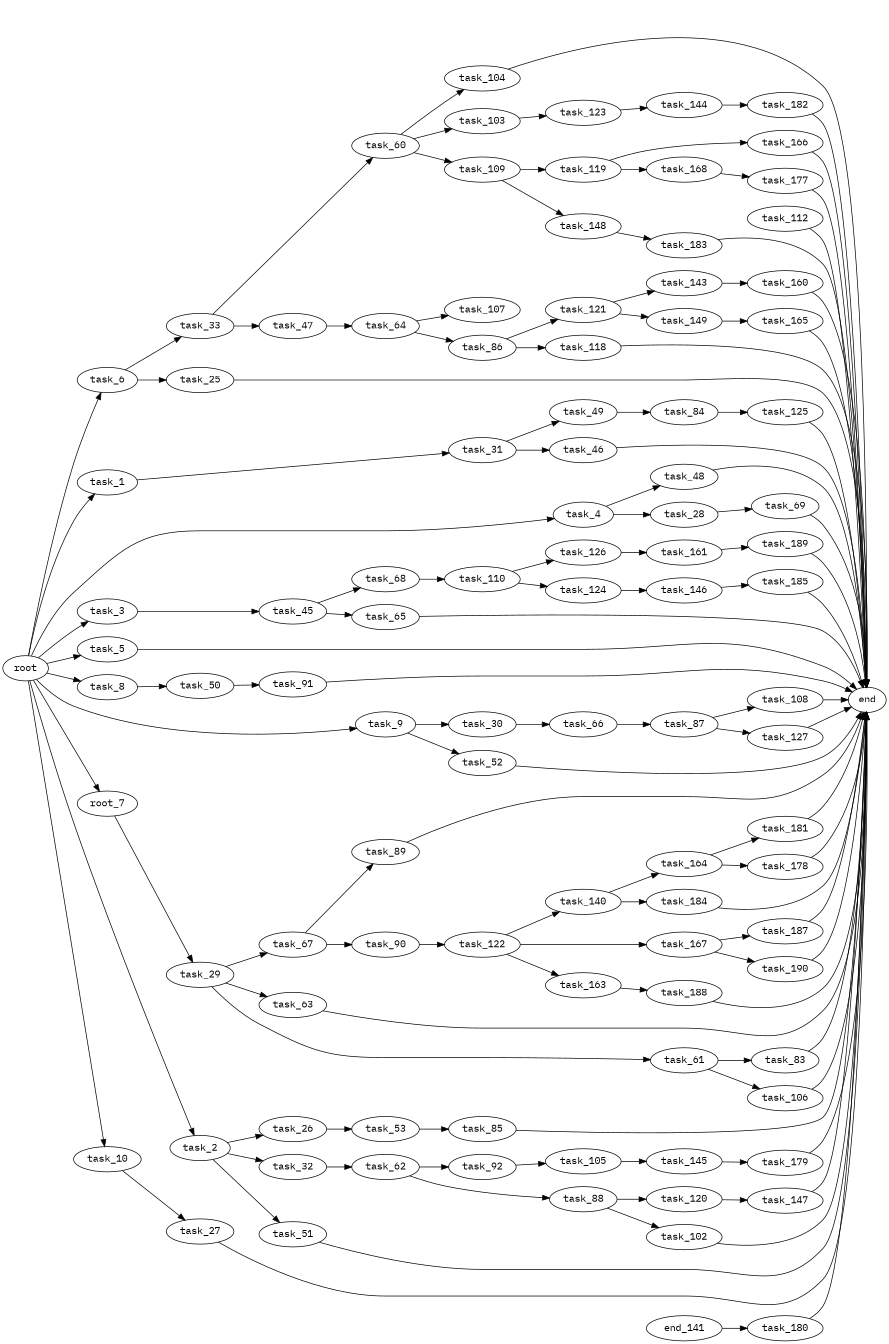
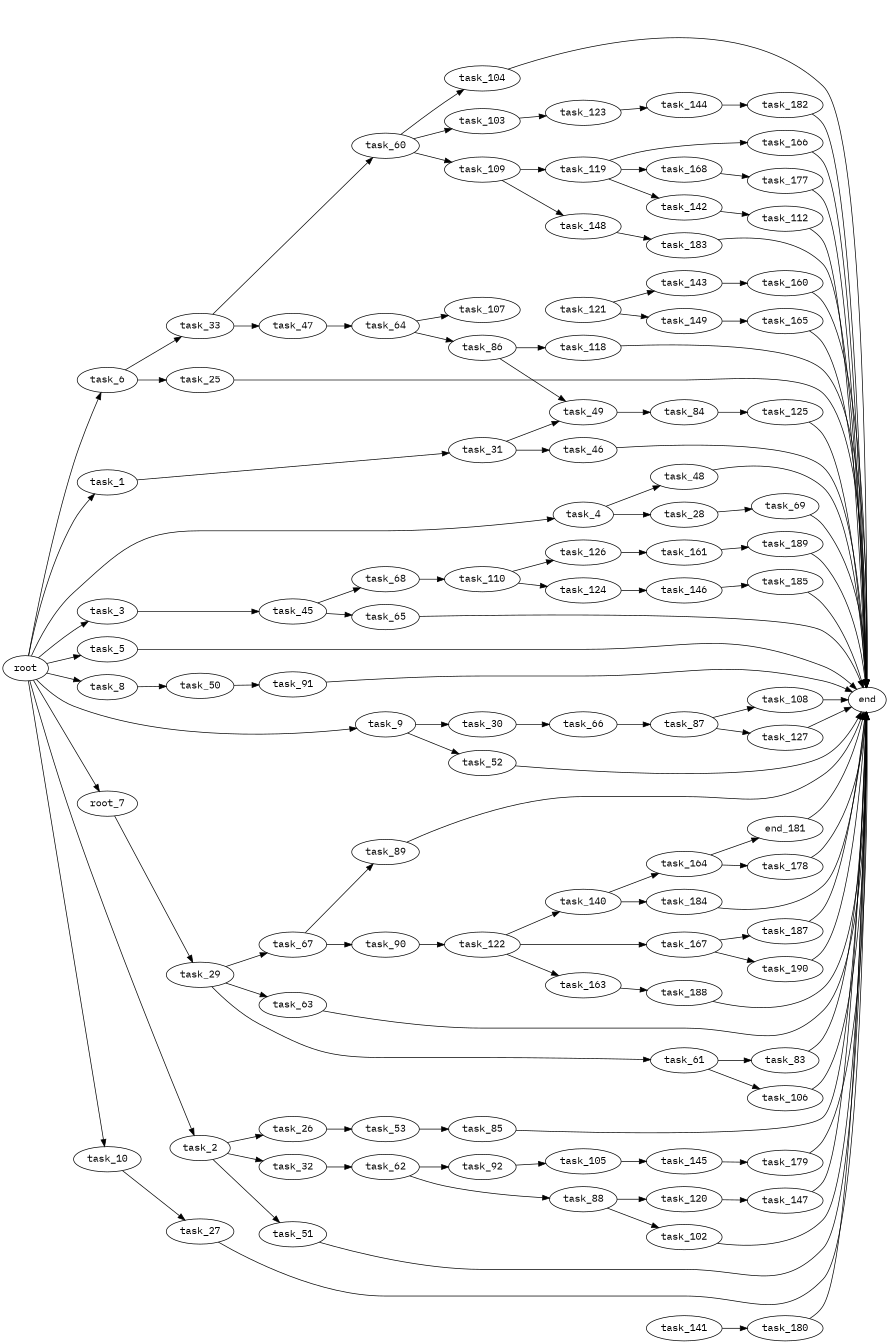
node "task_142": added
edge "task_86" -> "task_121": now "task_86" -> "task_49"
node "task_181": label "task_181" -> "end_181"
node "end_141": label "end_141" -> "task_141"
